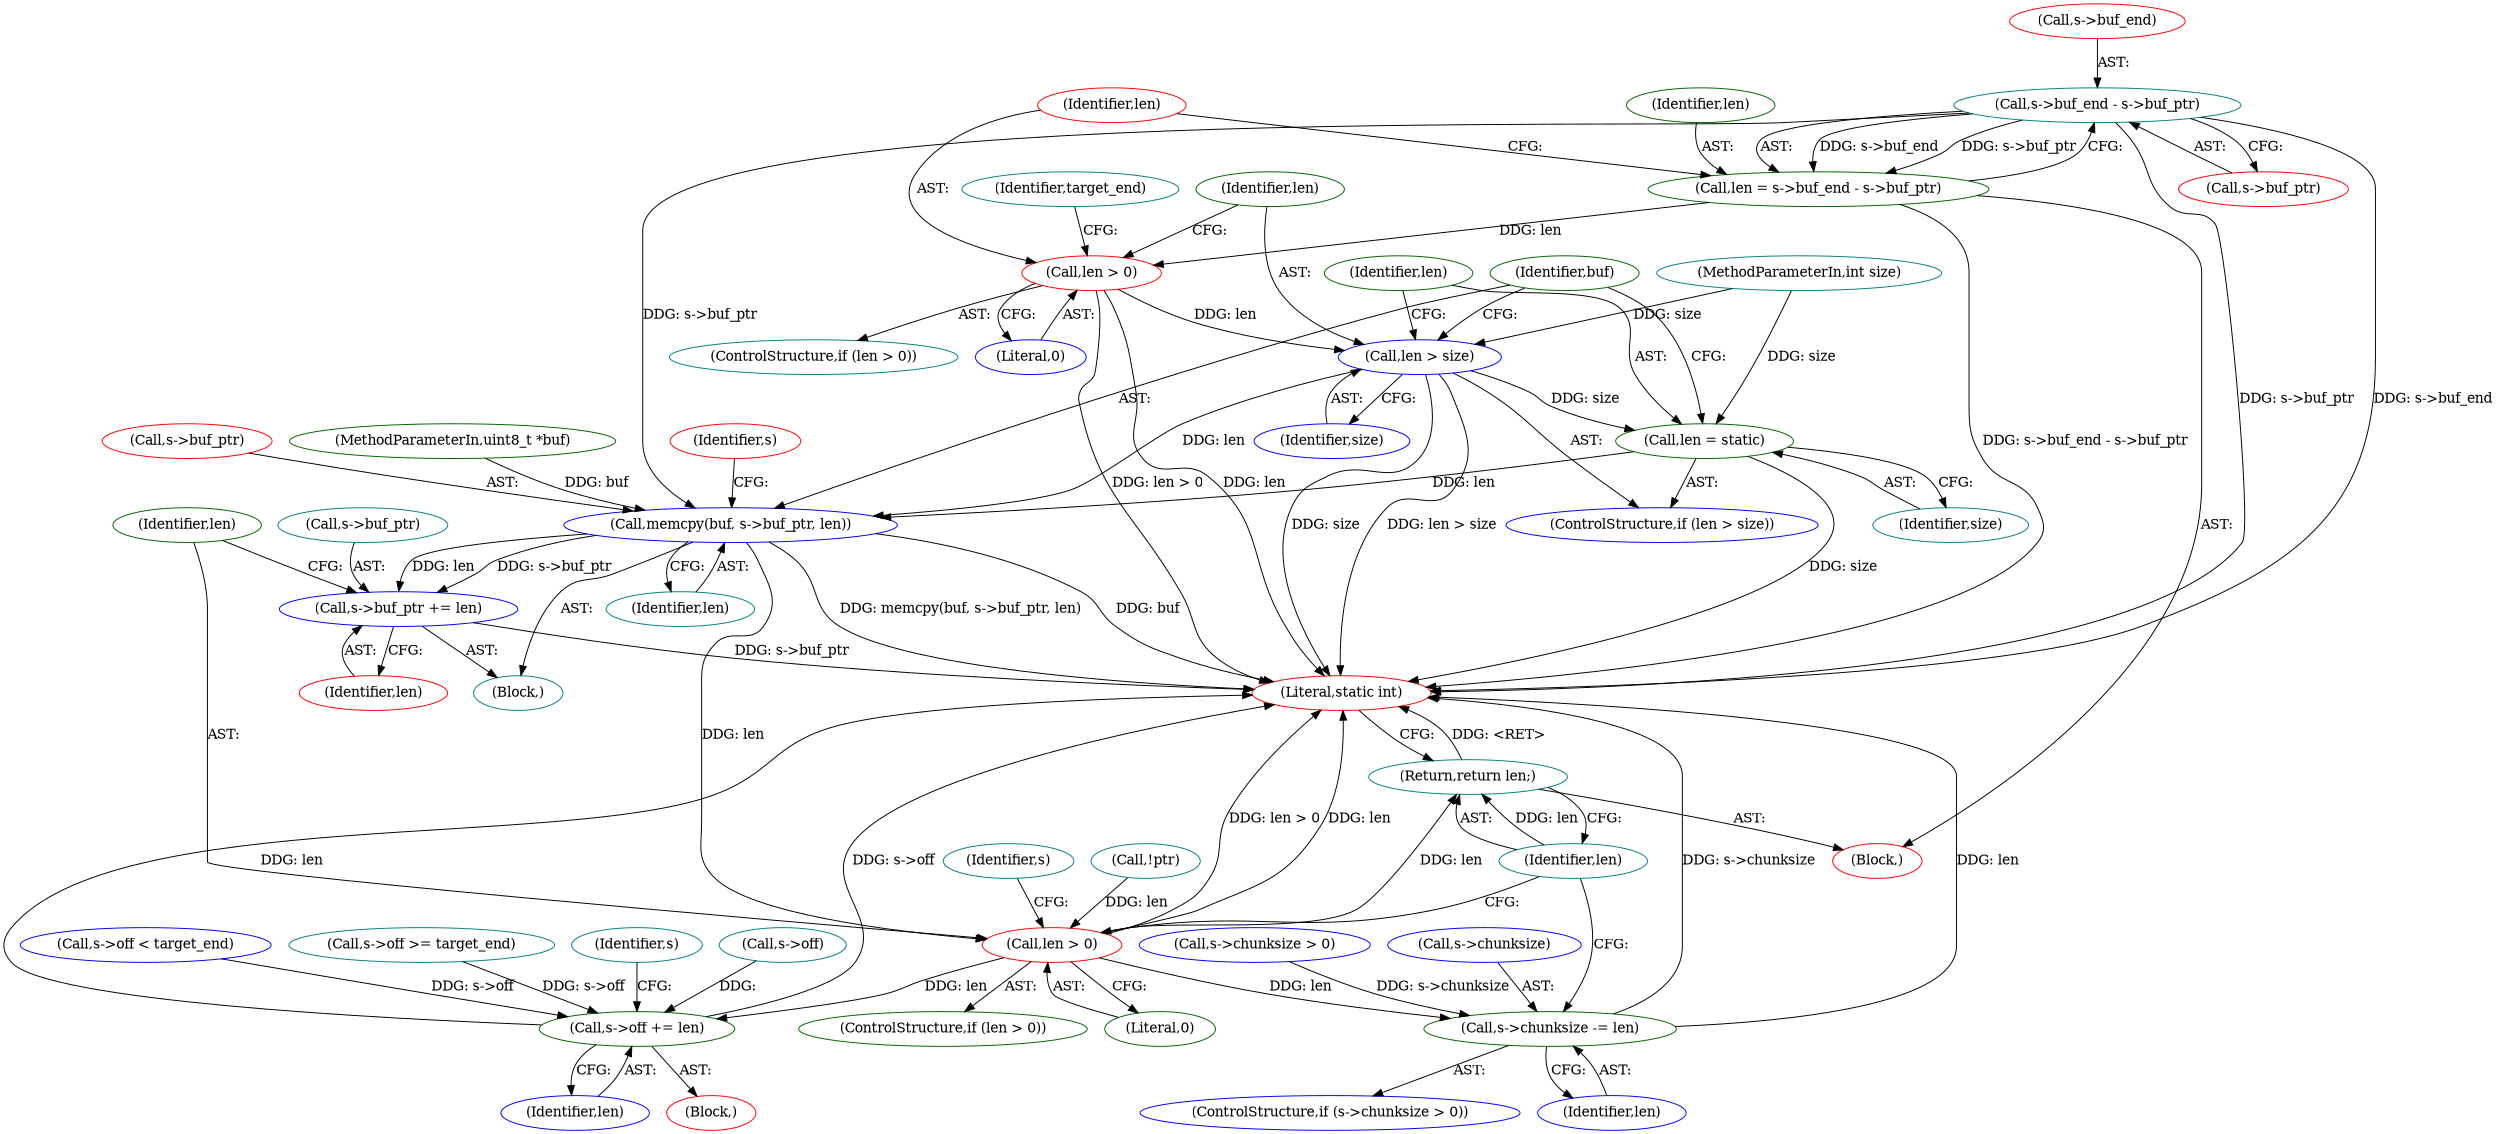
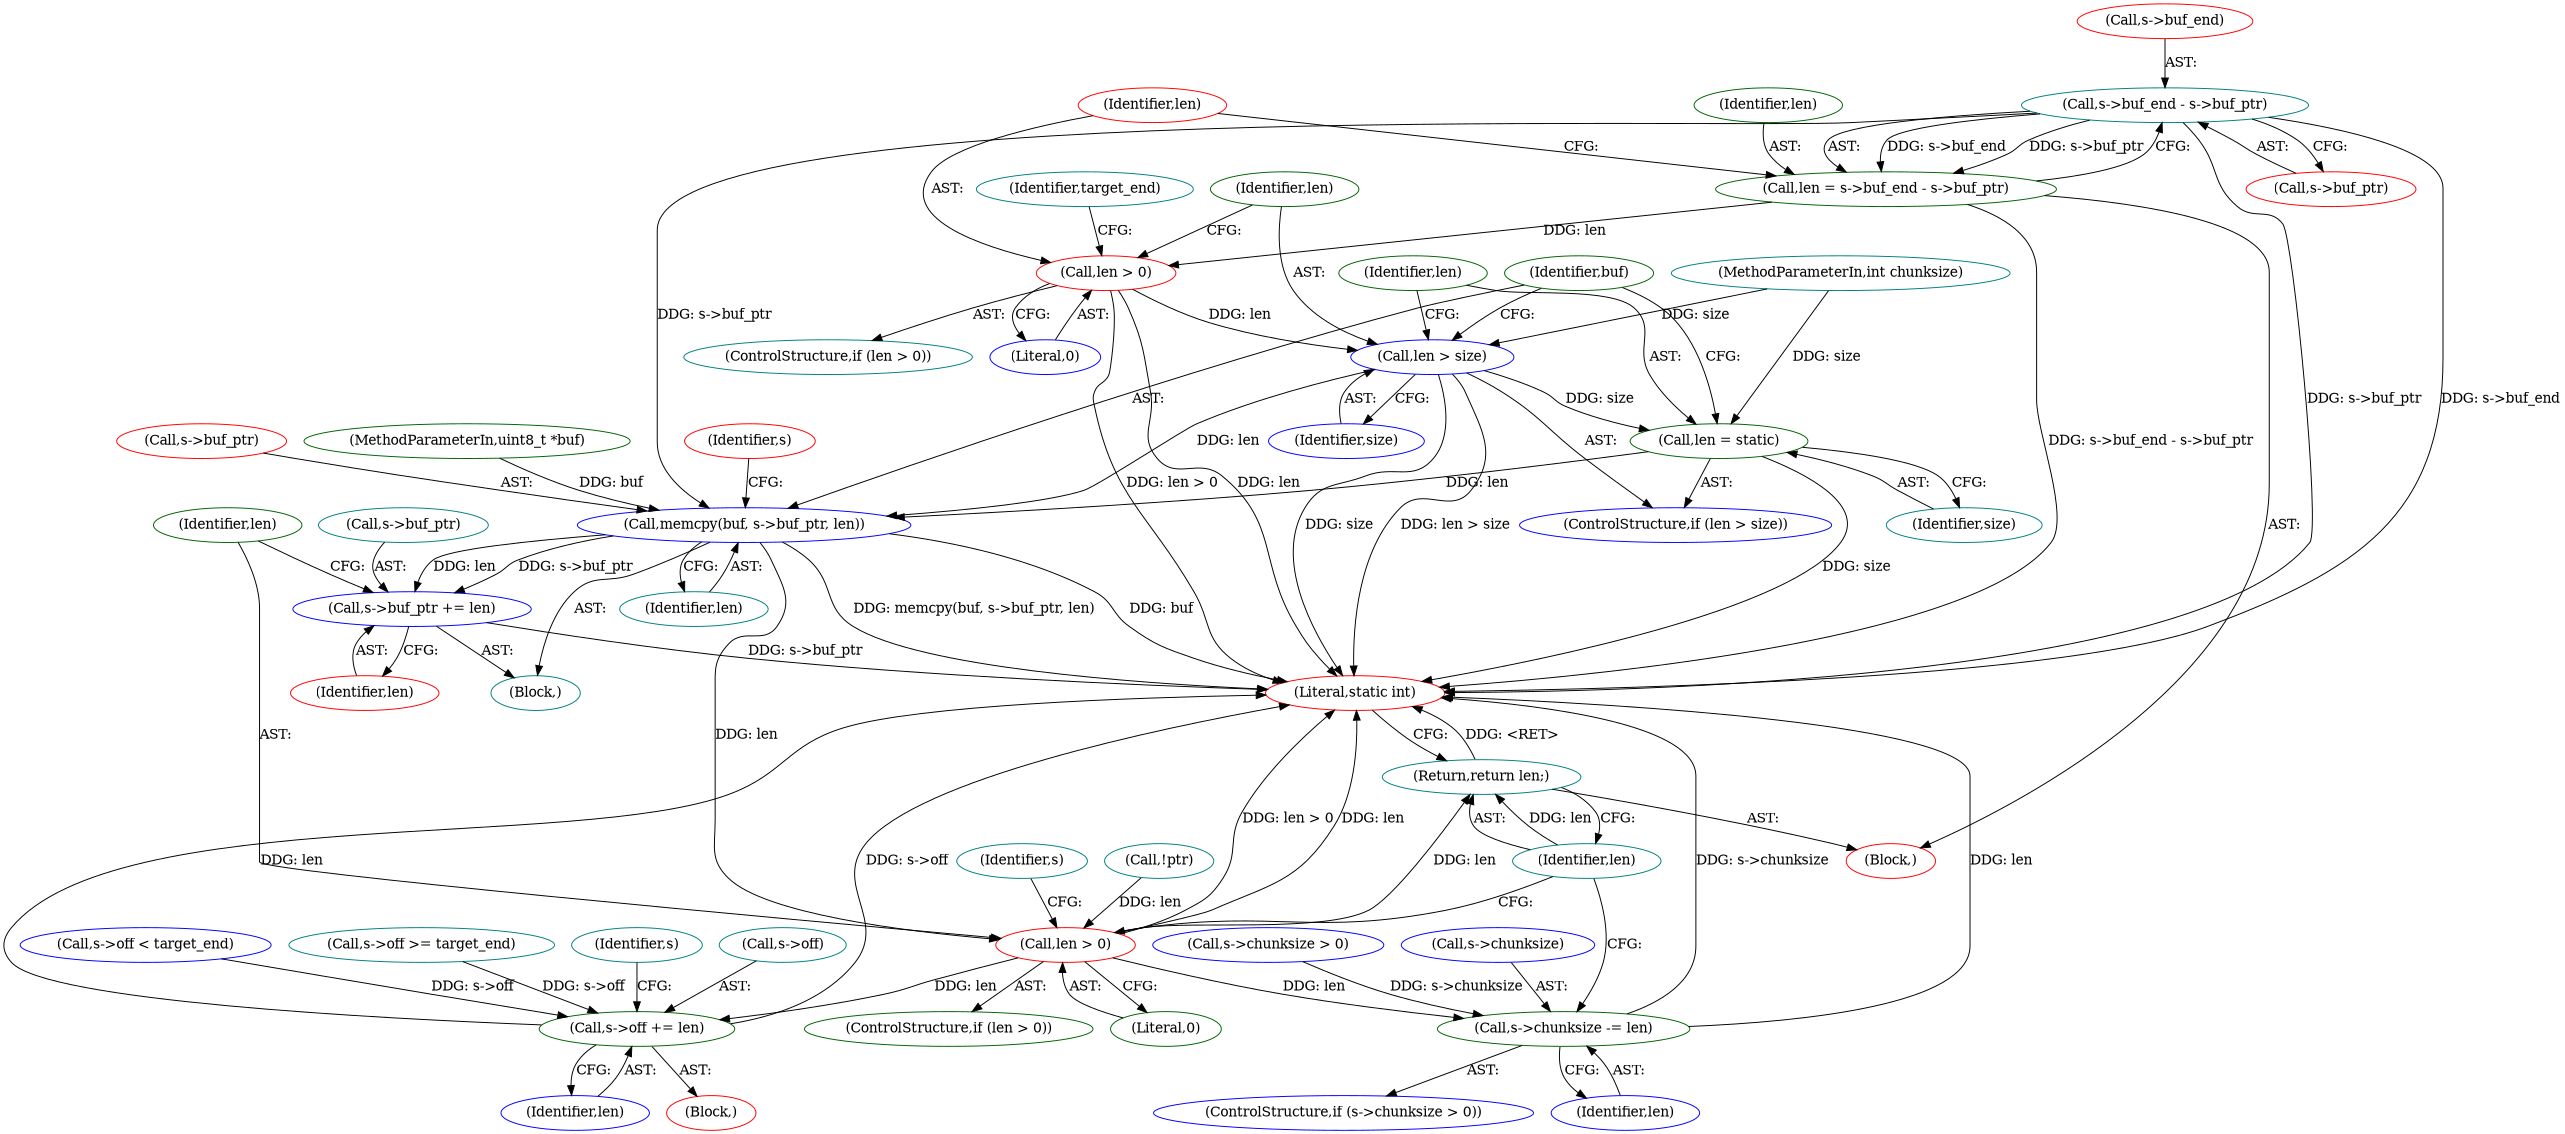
node "(MethodParameterIn,int size)": label "(MethodParameterIn,int size)" -> "(MethodParameterIn,int chunksize)"
edge "(Call,s->off)" -> "(Call,s->off += len)": label "DDG: " -> "AST: "
